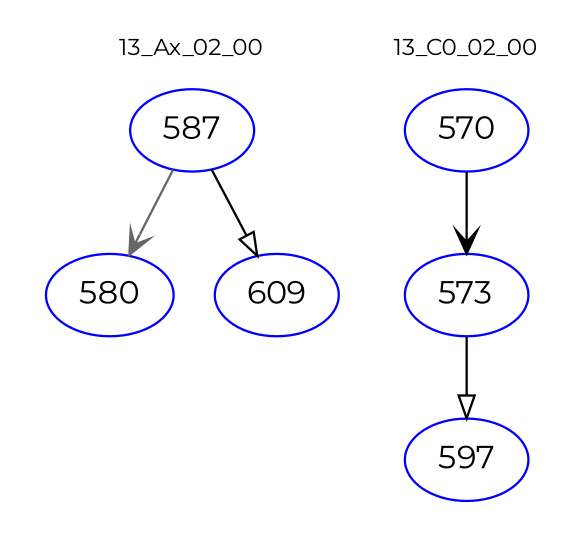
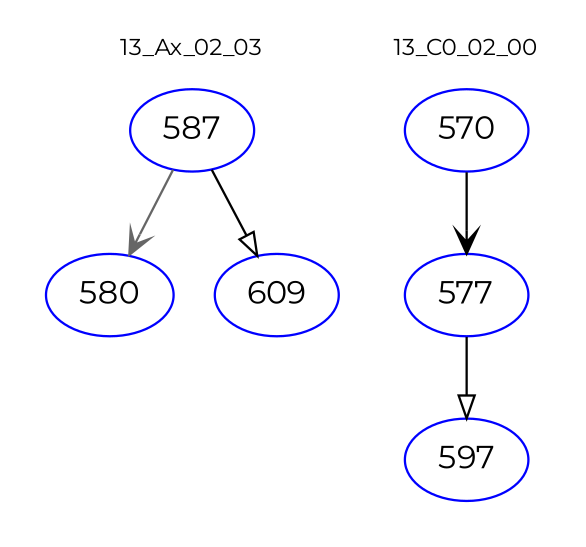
cluster "13_Ax_02_00": label "13_Ax_02_00" -> "13_Ax_02_03"
node "573": label "573" -> "577"
